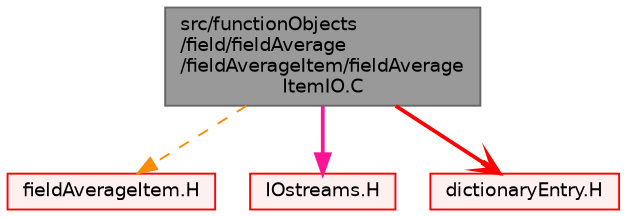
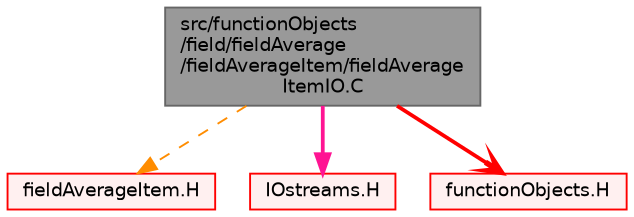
node "dictionaryEntry.H": label "dictionaryEntry.H" -> "functionObjects.H"
